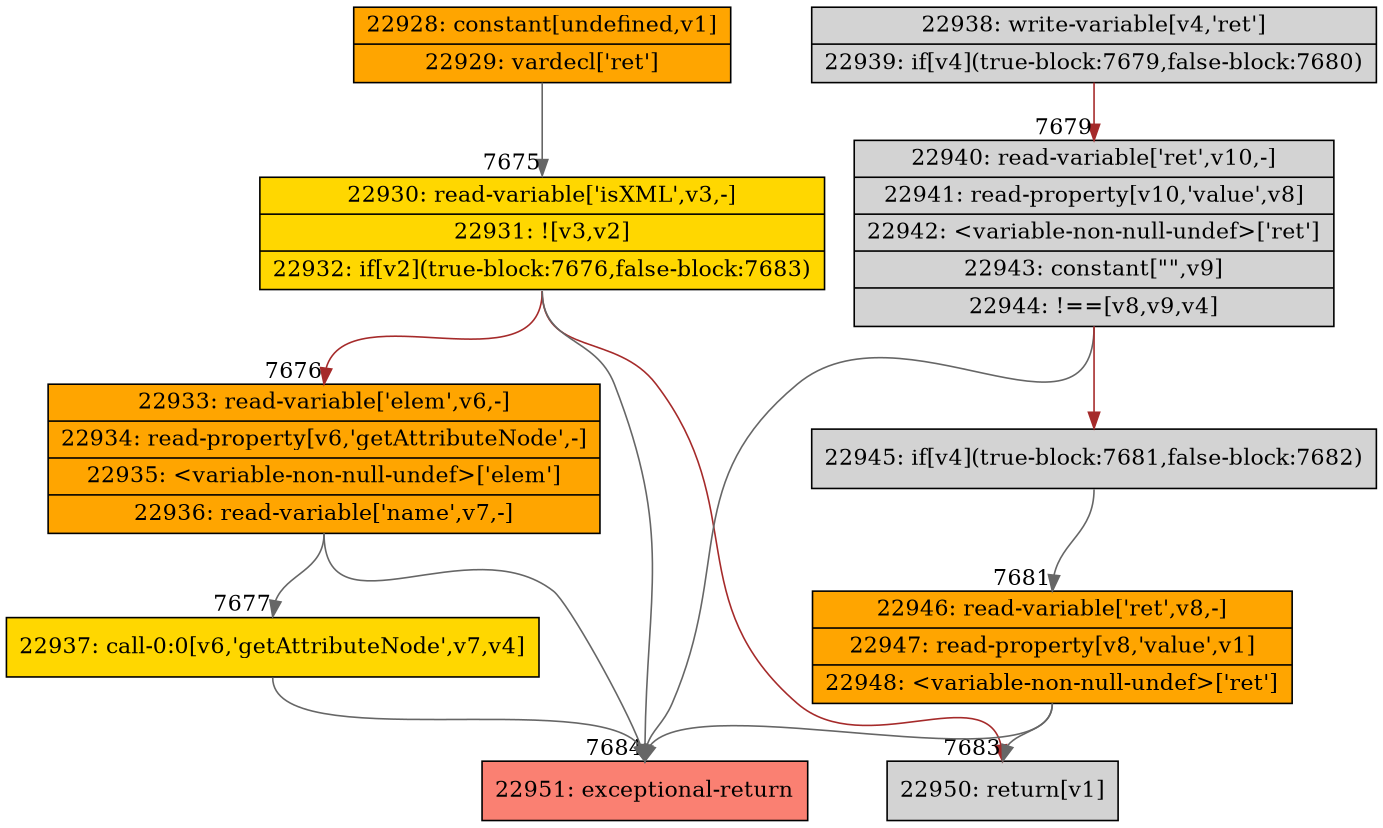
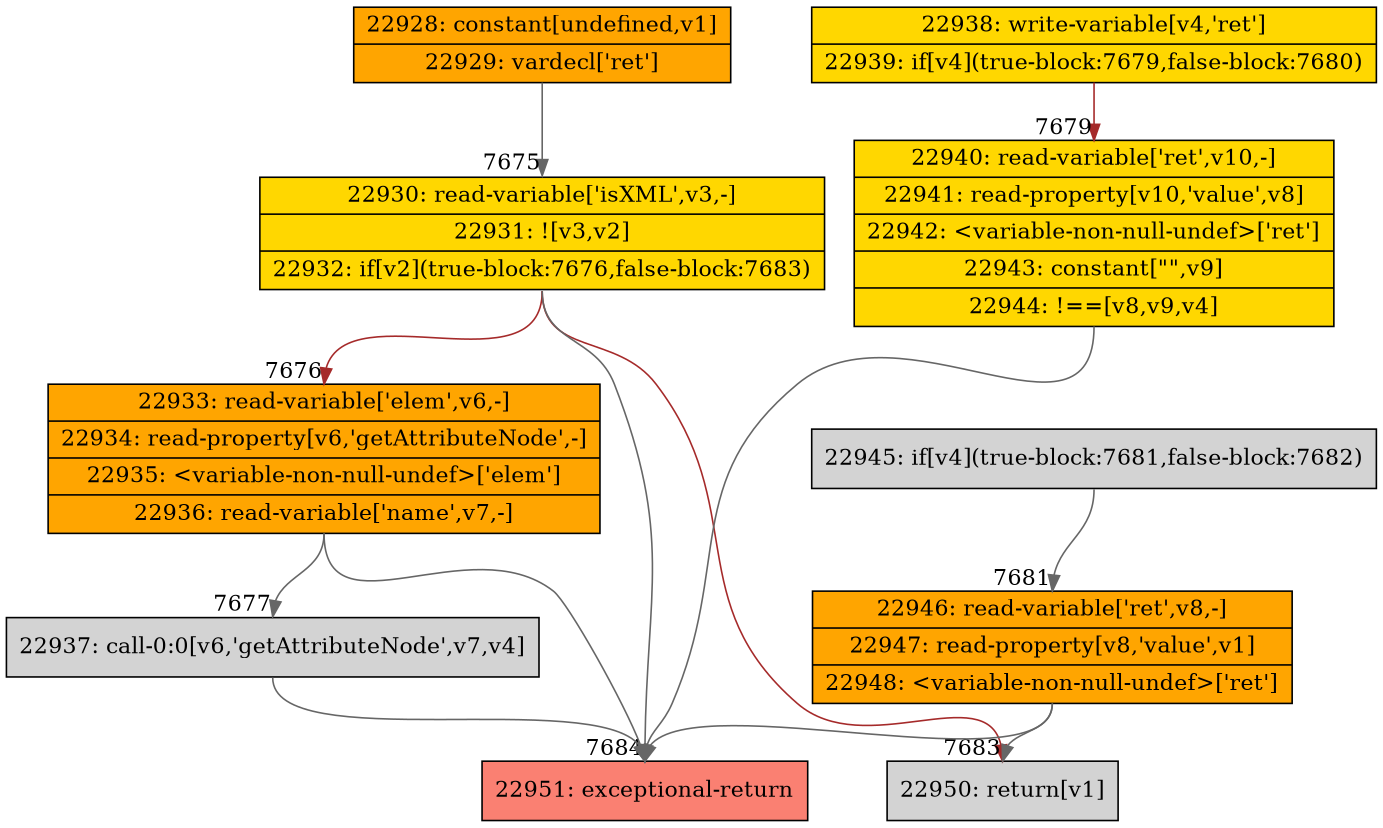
node "22938: write-variable[v4,'ret']": fillcolor lightgrey -> gold
node "22940: read-variable['ret',v10,-]": fillcolor lightgrey -> gold
edge "22940: read-variable['ret',v10,-]" -> "22945: if[v4](true-block:7681,false-block:7682)": removed
node "22937: call-0:0[v6,'getAttributeNode',v7,v4]": fillcolor gold -> lightgrey
